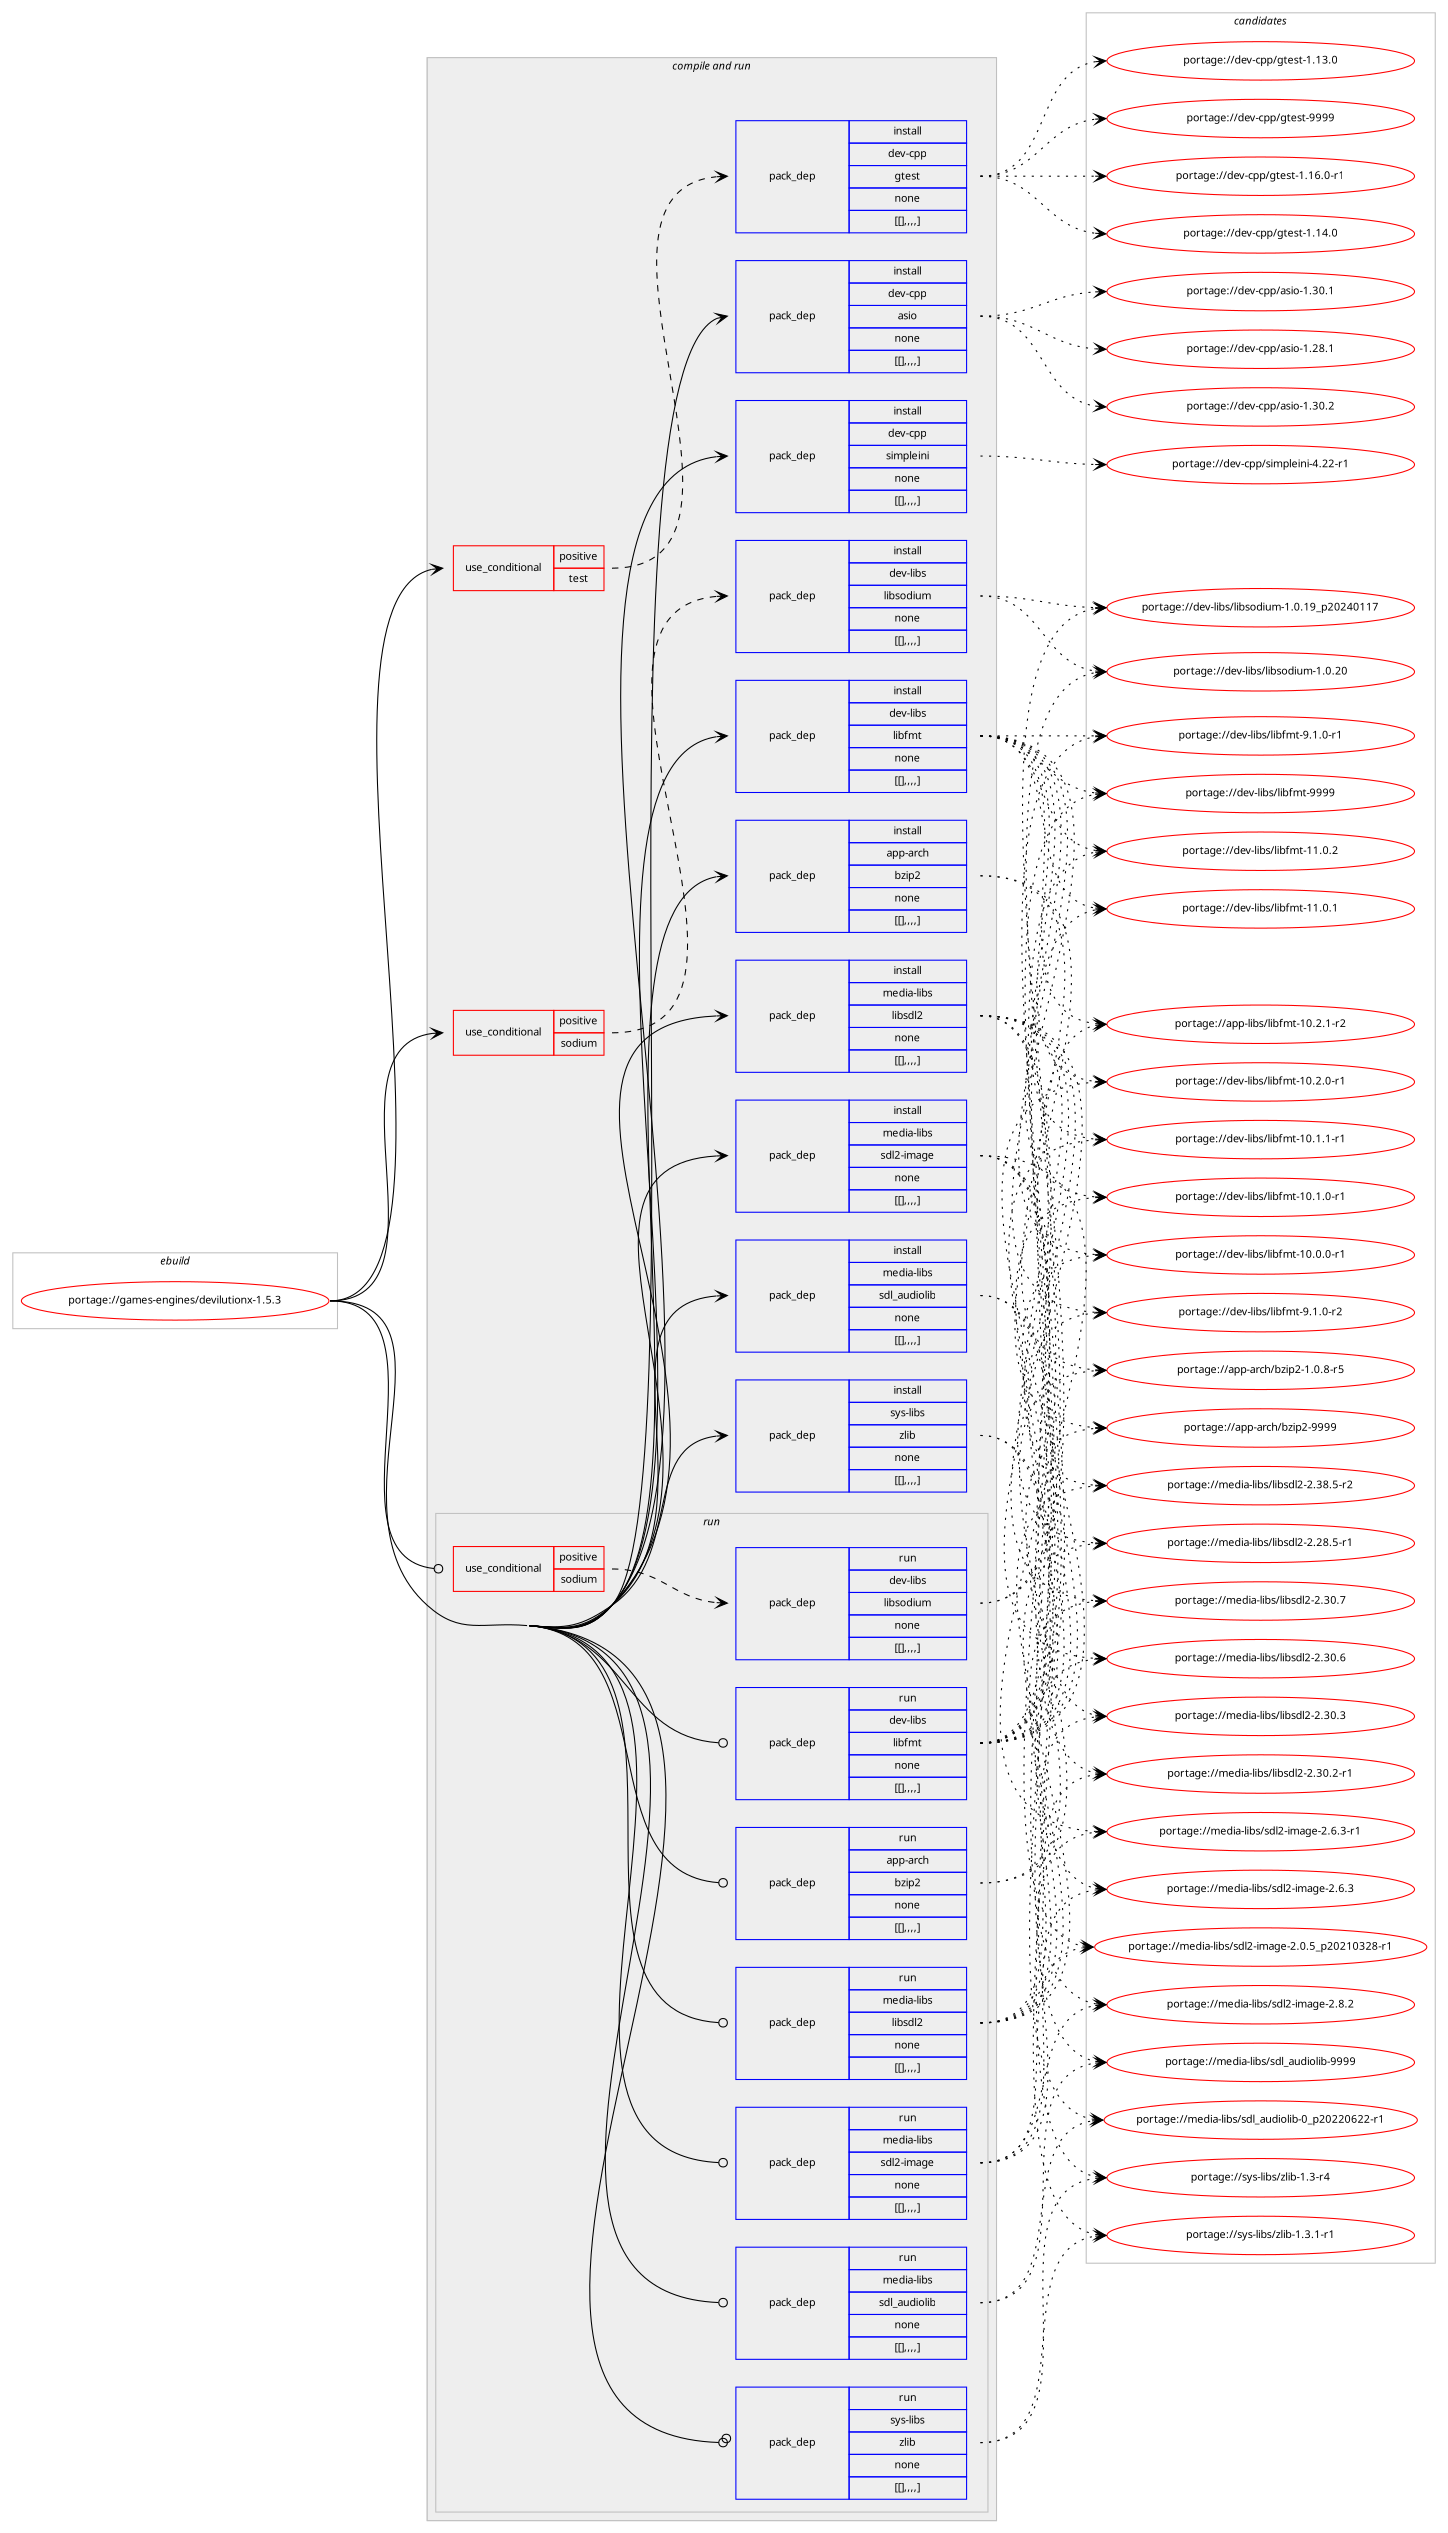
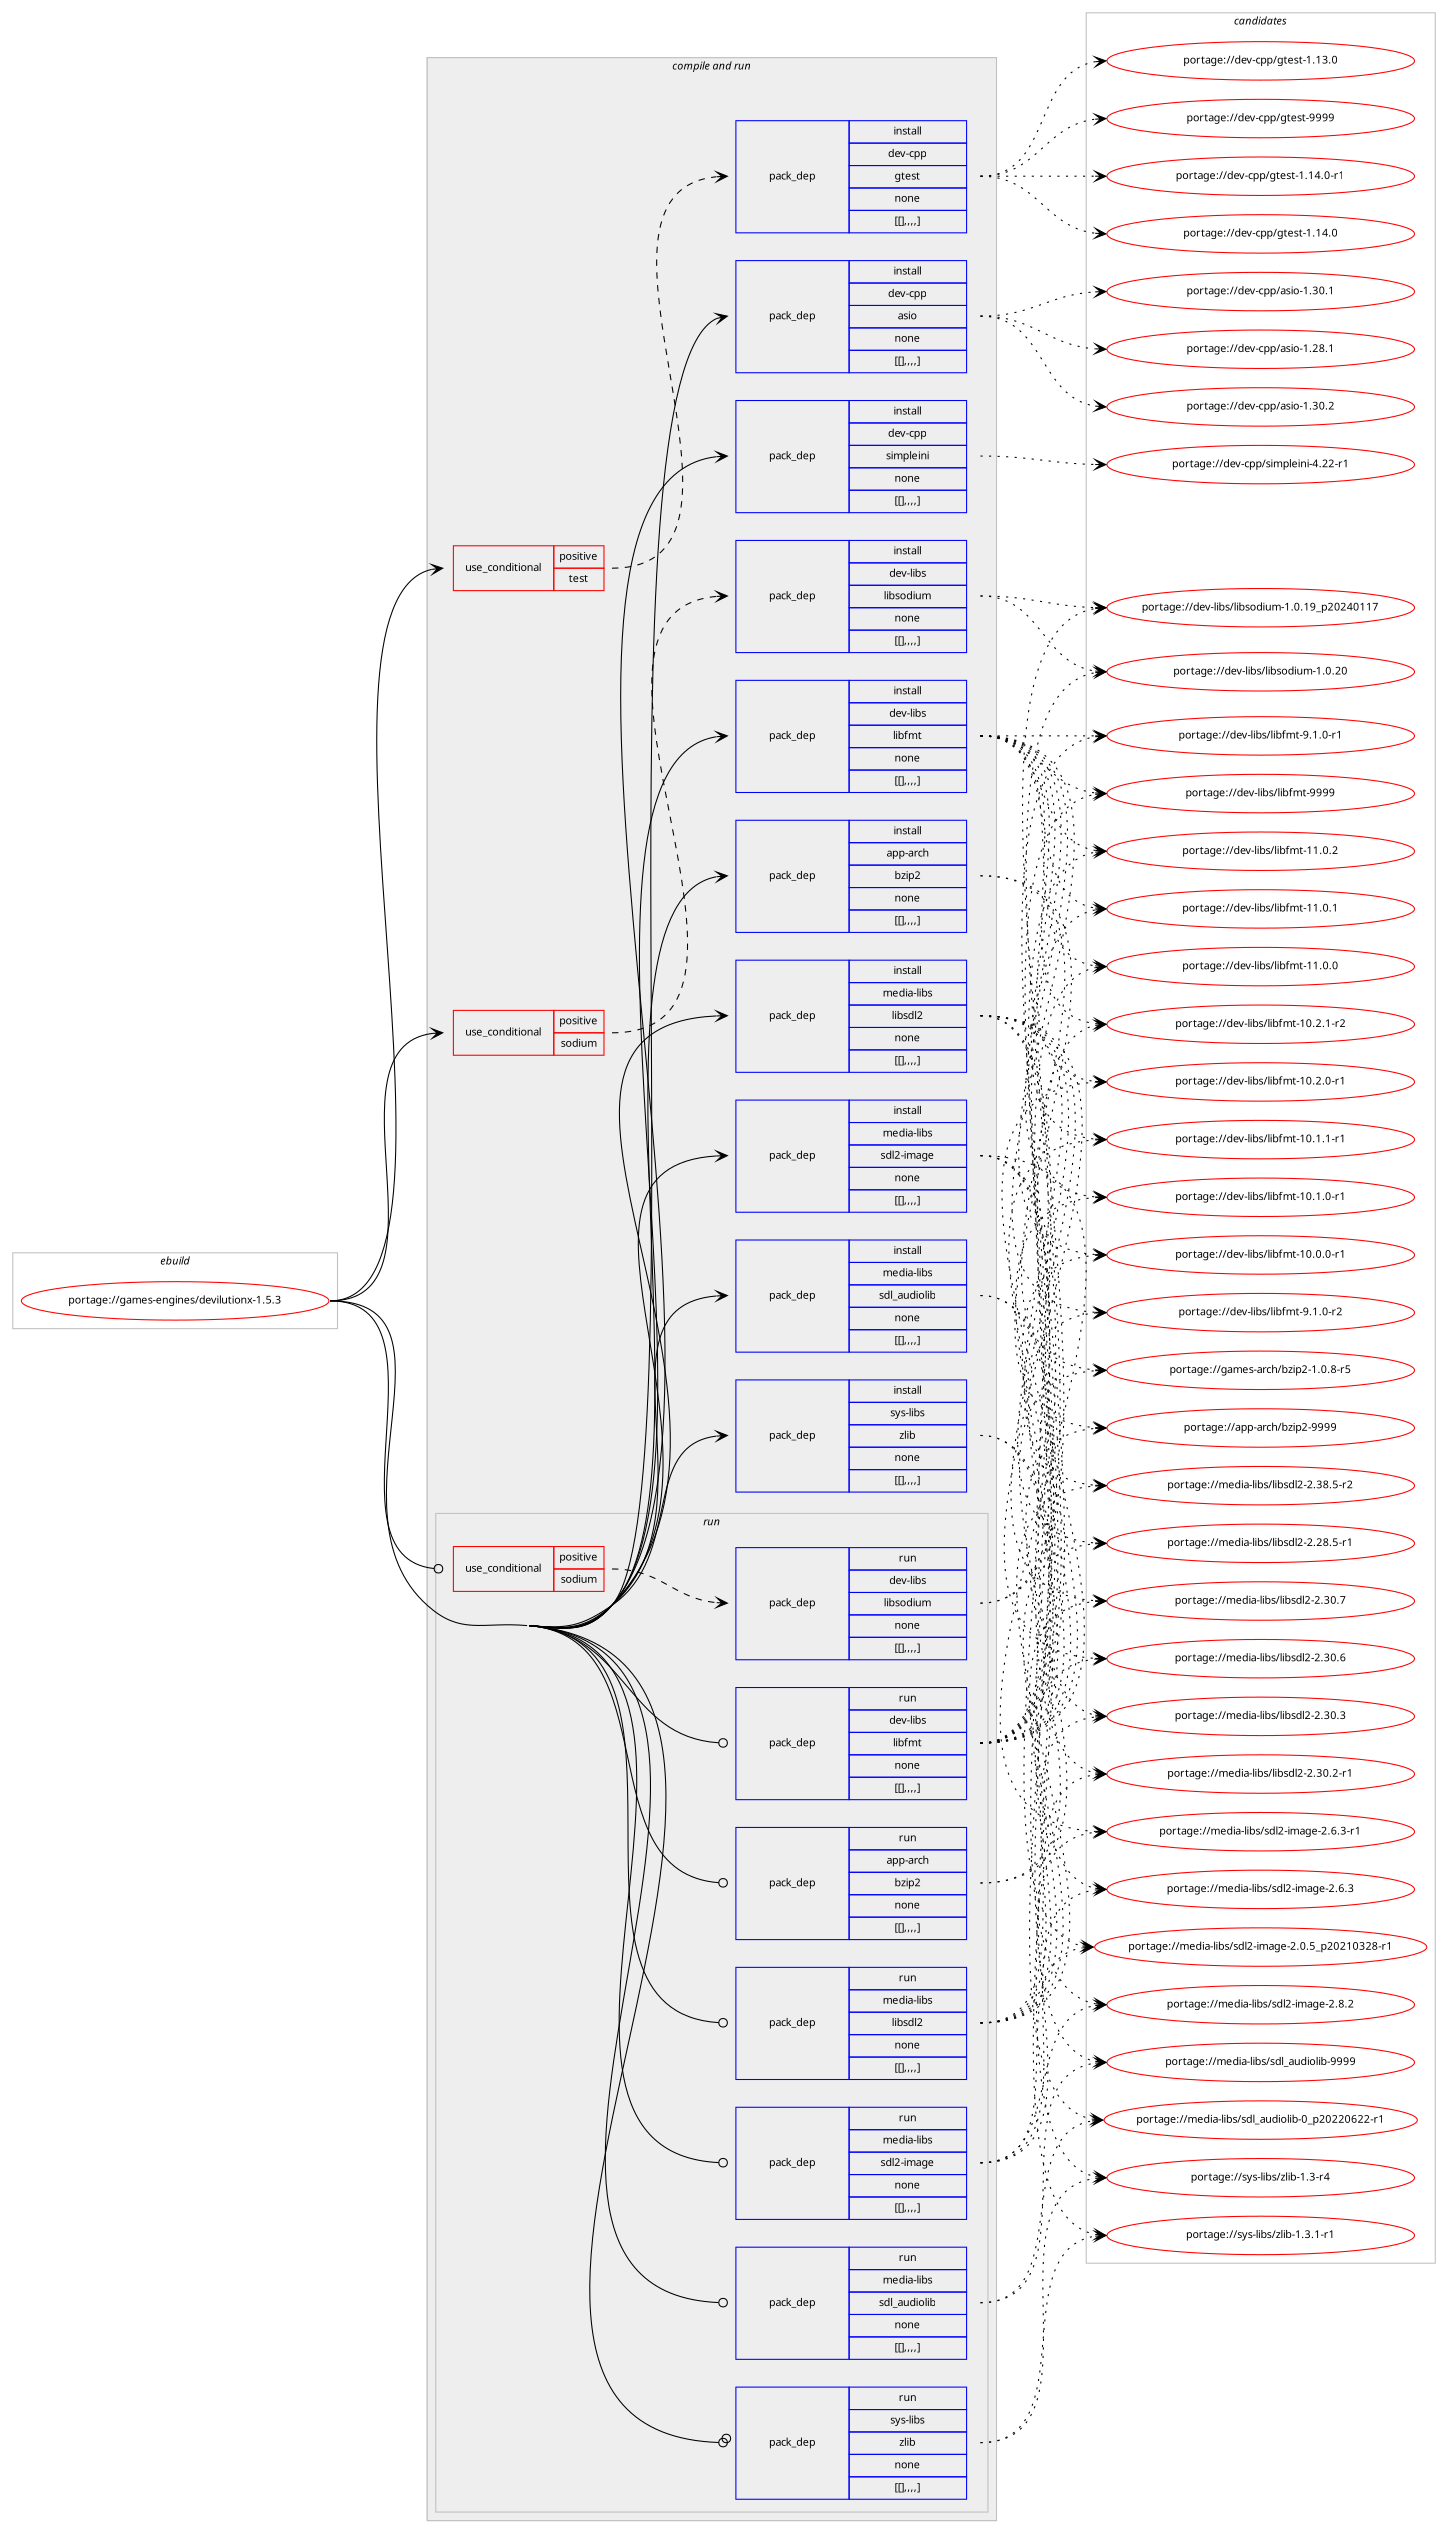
node "portage://dev-cpp/gtest-1.16.0-r1": label "portage://dev-cpp/gtest-1.16.0-r1" -> "portage://dev-cpp/gtest-1.14.0-r1"
node "portage://dev-libs/libfmt-11.0.0": added
node "portage://app-libs/libfmt-10.2.1-r2": label "portage://app-libs/libfmt-10.2.1-r2" -> "portage://dev-libs/libfmt-10.2.1-r2"
node "portage://app-arch/bzip2-1.0.8-r5": label "portage://app-arch/bzip2-1.0.8-r5" -> "portage://games-arch/bzip2-1.0.8-r5"
